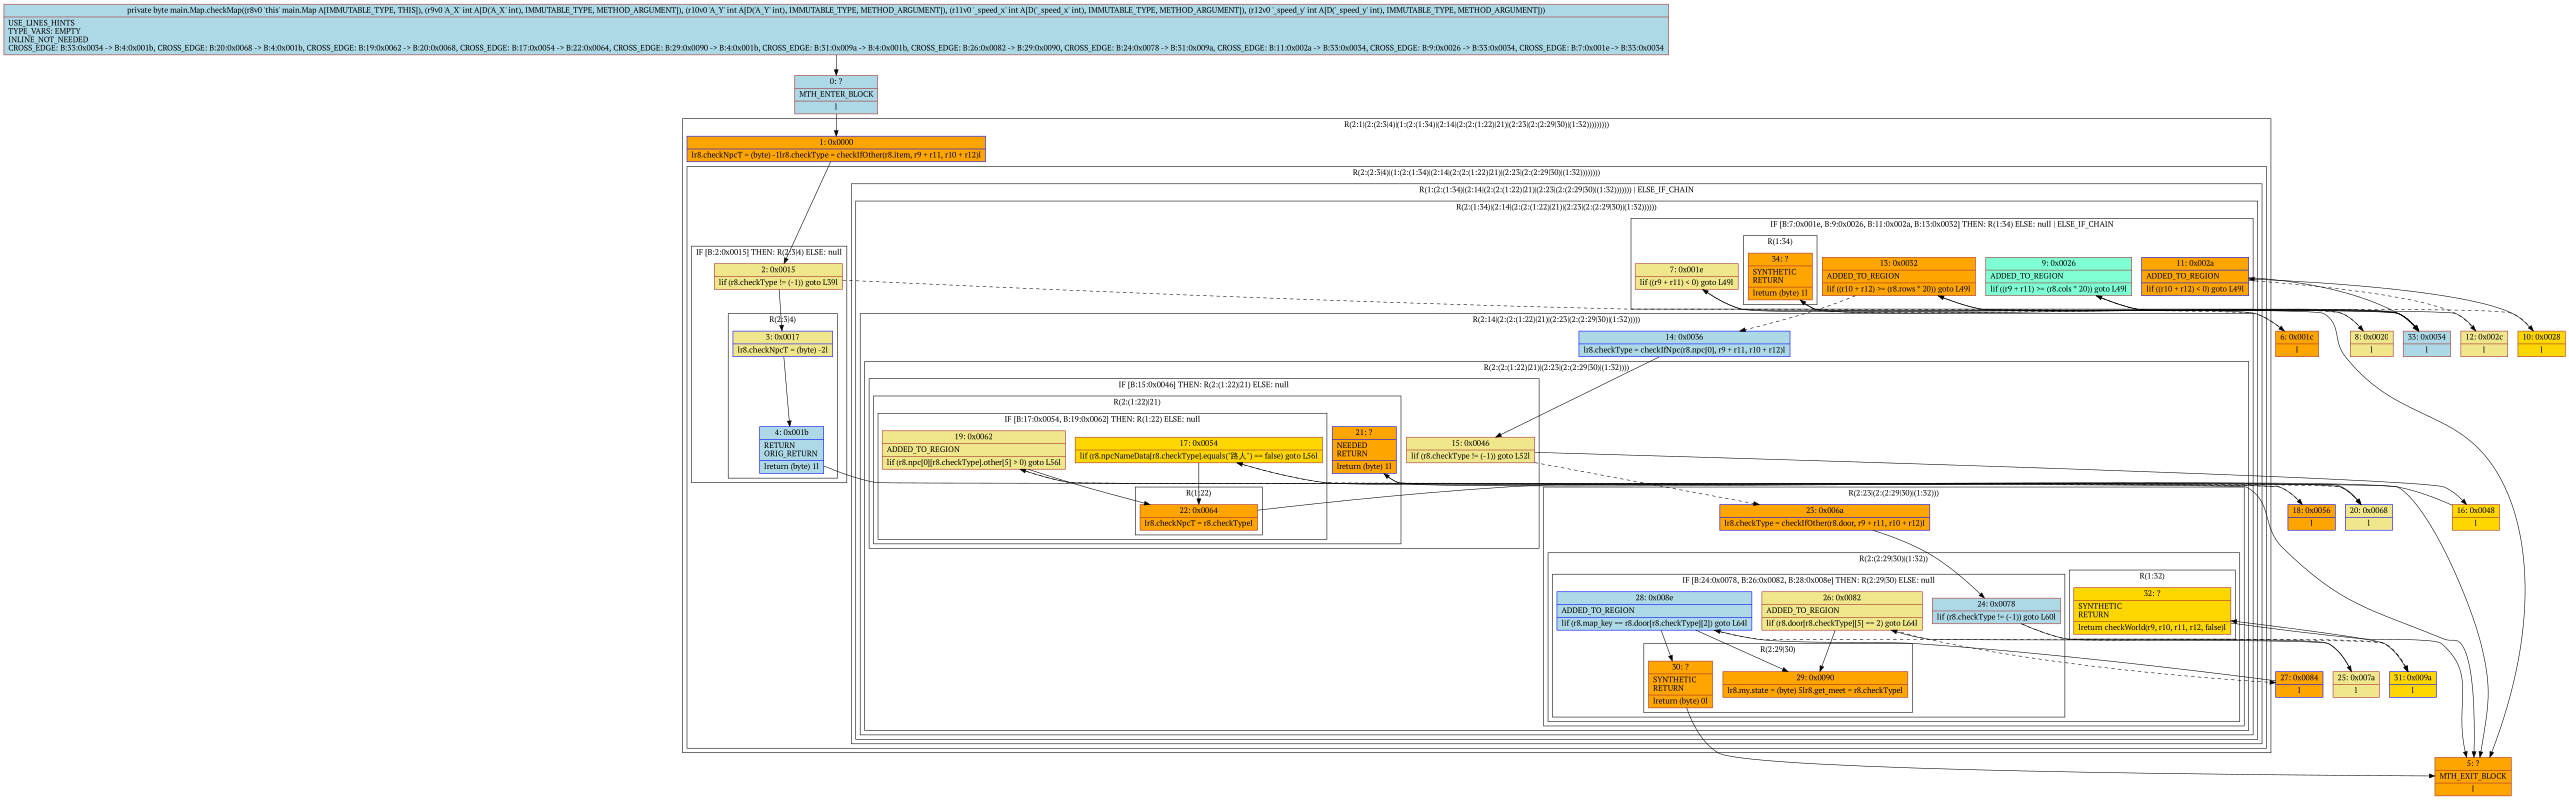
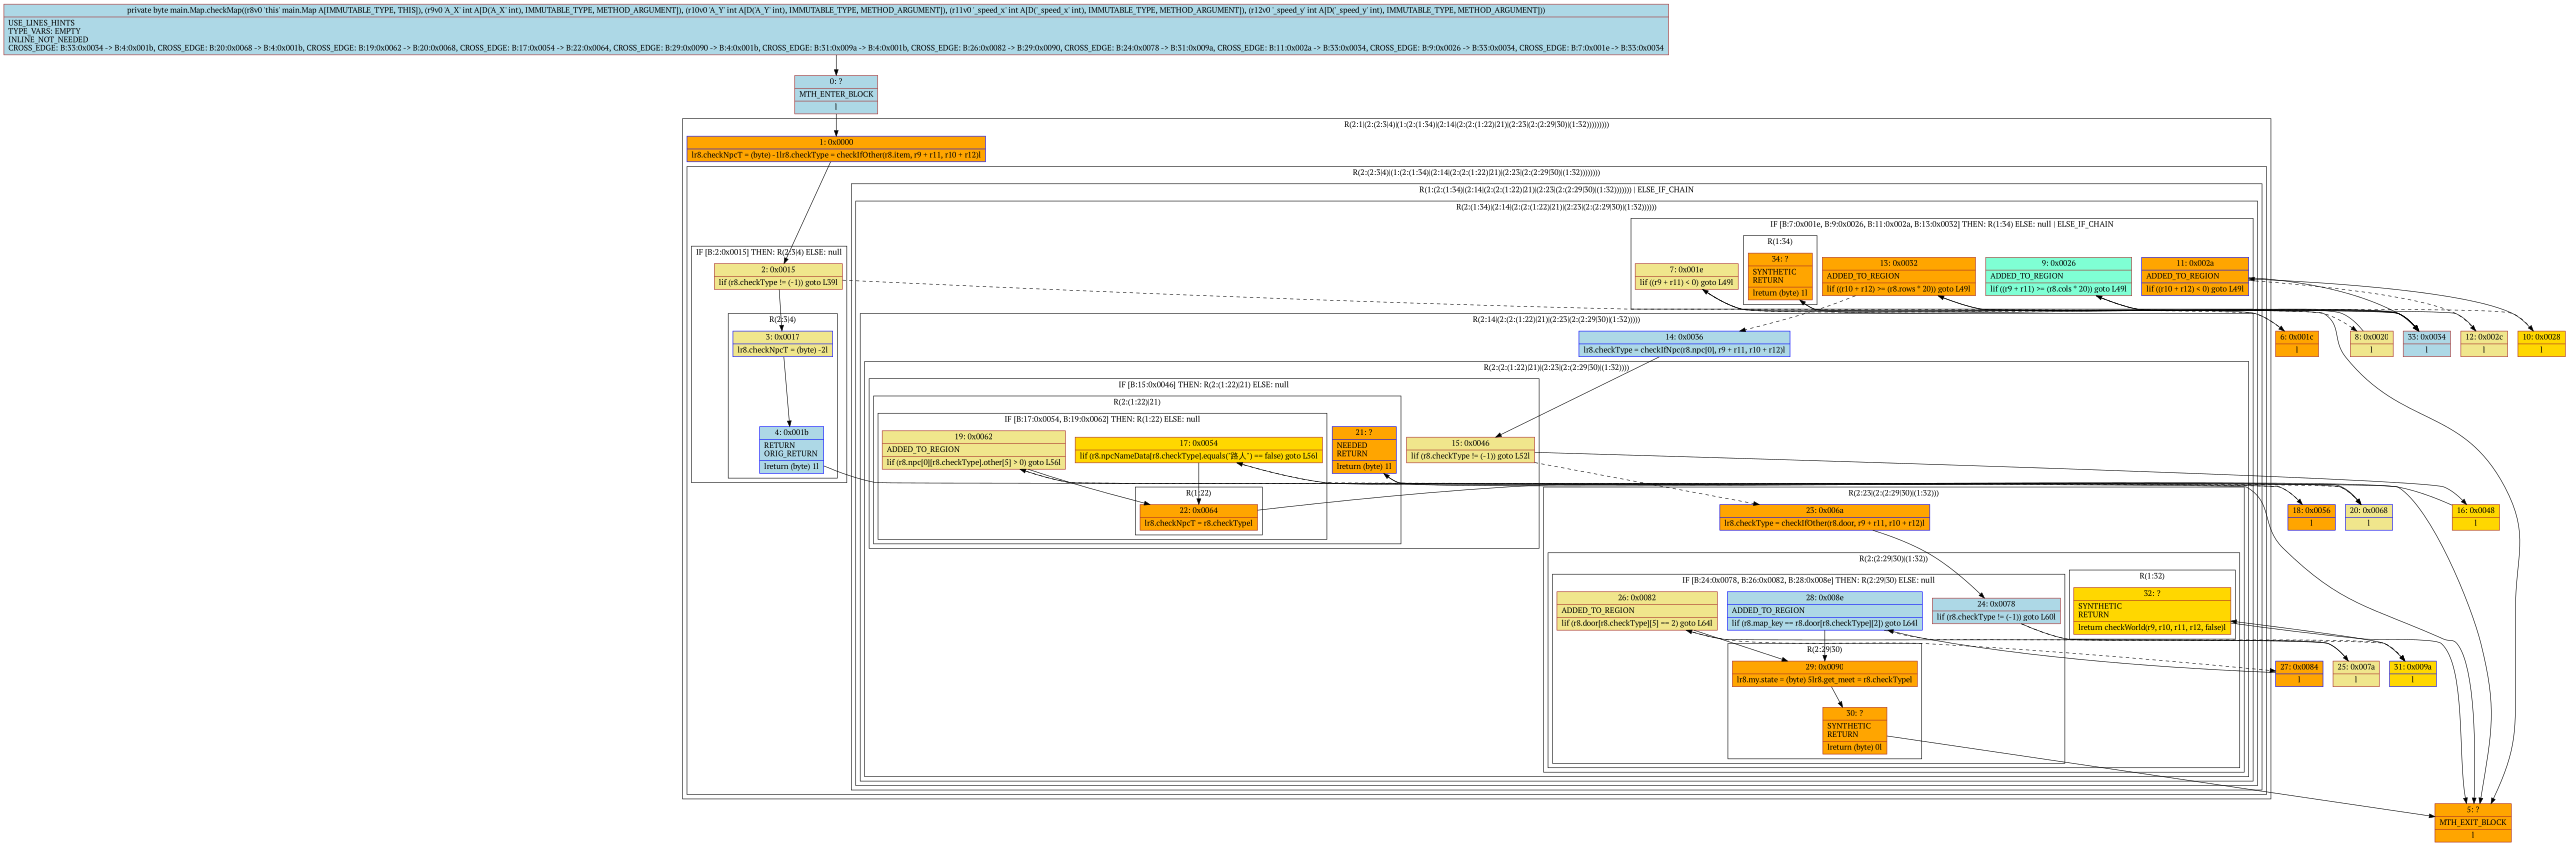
edge "34: ?" -> "8: 0x0020": now "7: 0x001e" -> "8: 0x0020"
edge "28: 0x008e" -> "30: ?": now "29: 0x0090" -> "30: ?"
